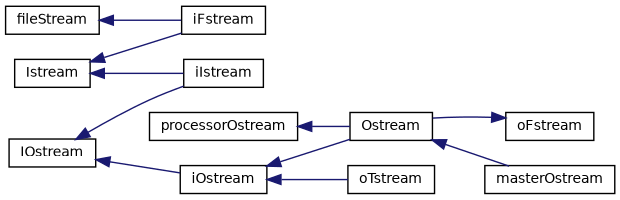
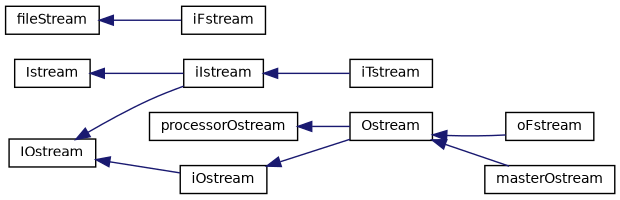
edge "iFstream" -> "Istream": removed
node "iTstream": added
edge "Ostream" -> "oFstream": reversed
node "oTstream": removed
